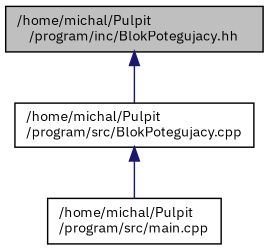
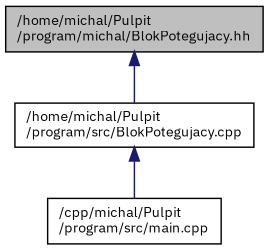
node "/home/michal/Pulpit /program/inc/BlokPotegujacy.hh": label "/home/michal/Pulpit /program/inc/BlokPotegujacy.hh" -> "/home/michal/Pulpit /program/michal/BlokPotegujacy.hh"
node "/home/michal/Pulpit /program/src/main.cpp": label "/home/michal/Pulpit /program/src/main.cpp" -> "/cpp/michal/Pulpit /program/src/main.cpp"
